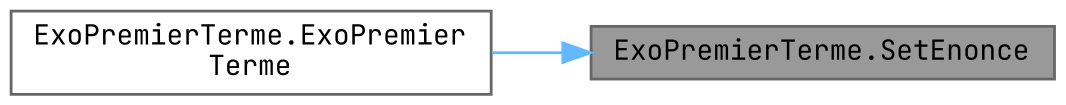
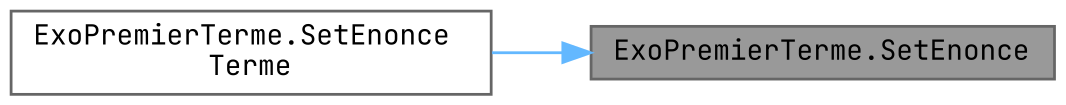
node "ExoPremierTerme.ExoPremier Terme": label "ExoPremierTerme.ExoPremier Terme" -> "ExoPremierTerme.SetEnonce Terme"
